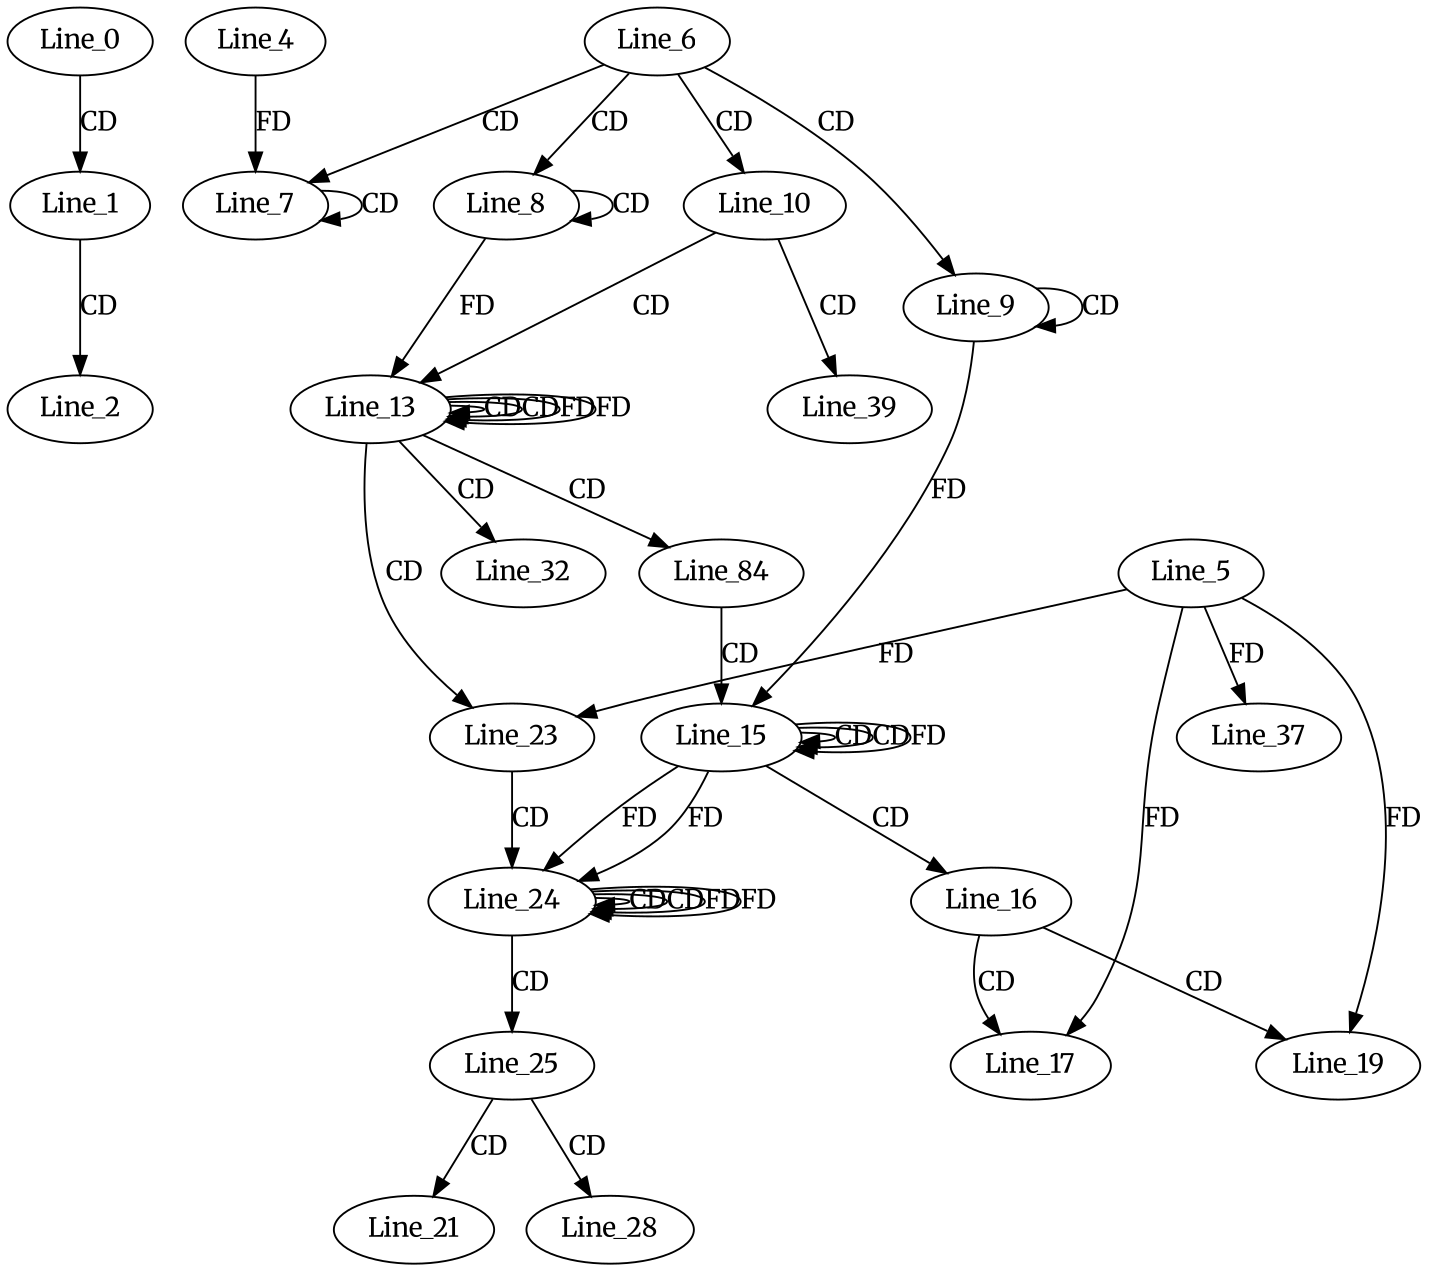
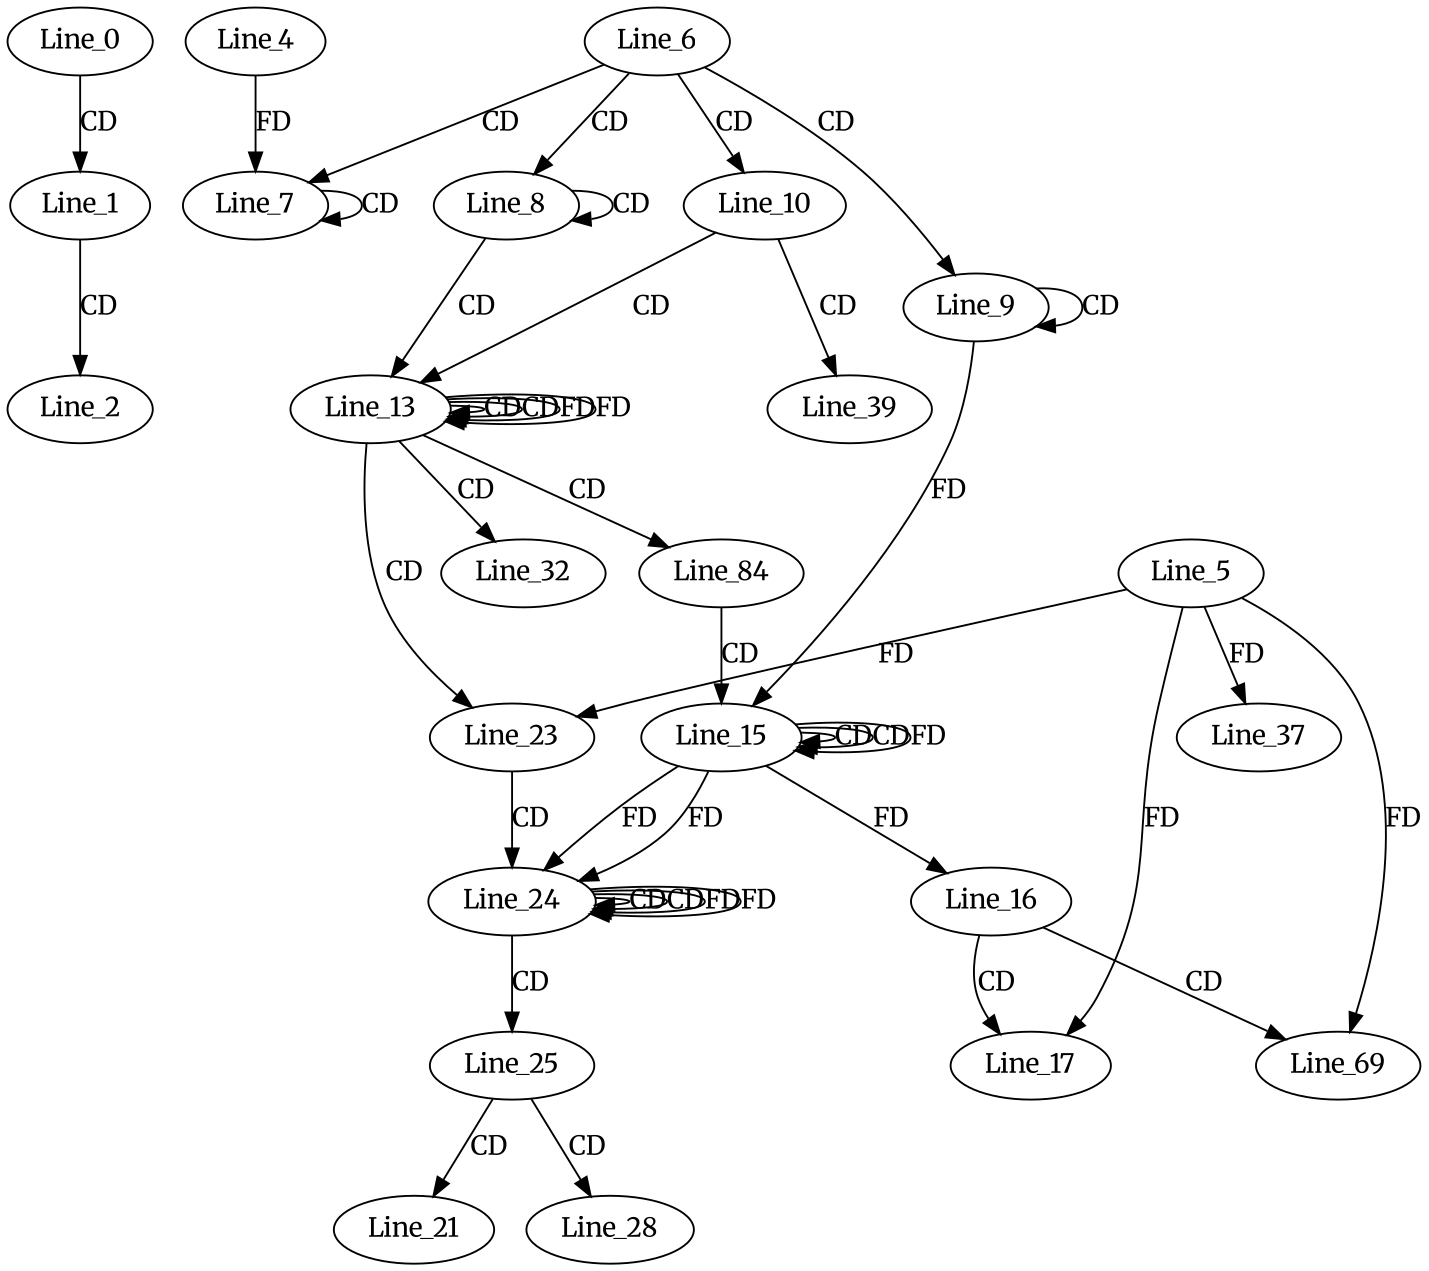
edge "Line_8" -> "Line_13": label "FD" -> "CD"
edge "Line_15" -> "Line_16": label "CD" -> "FD"
node "Line_19": label "Line_19" -> "Line_69"
